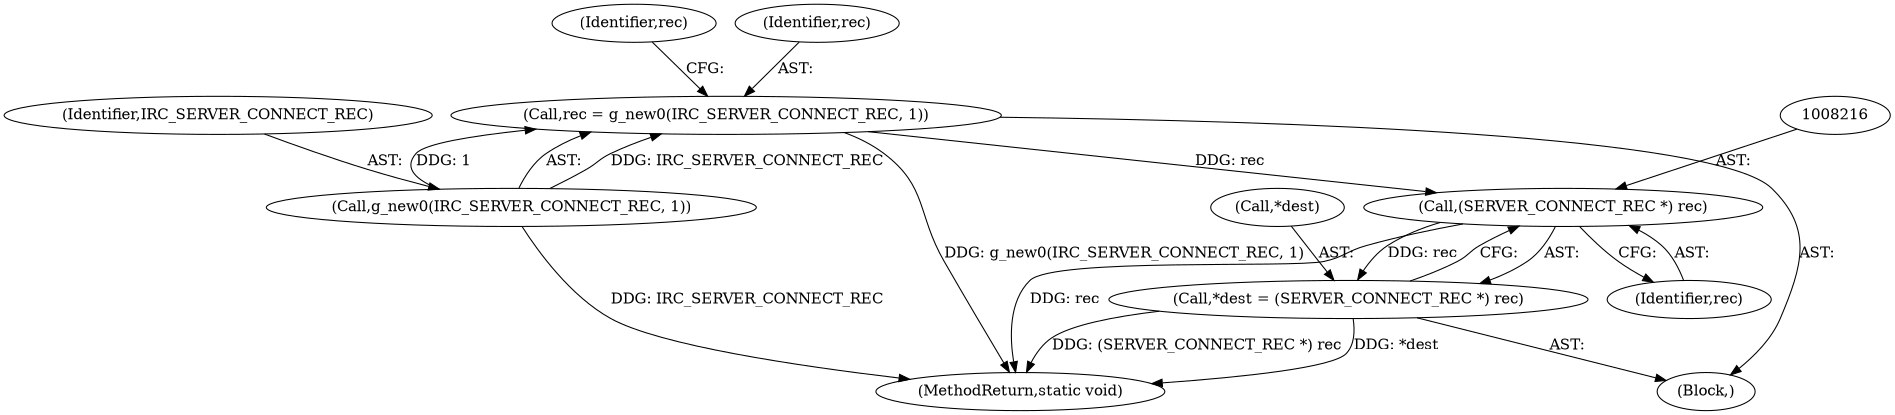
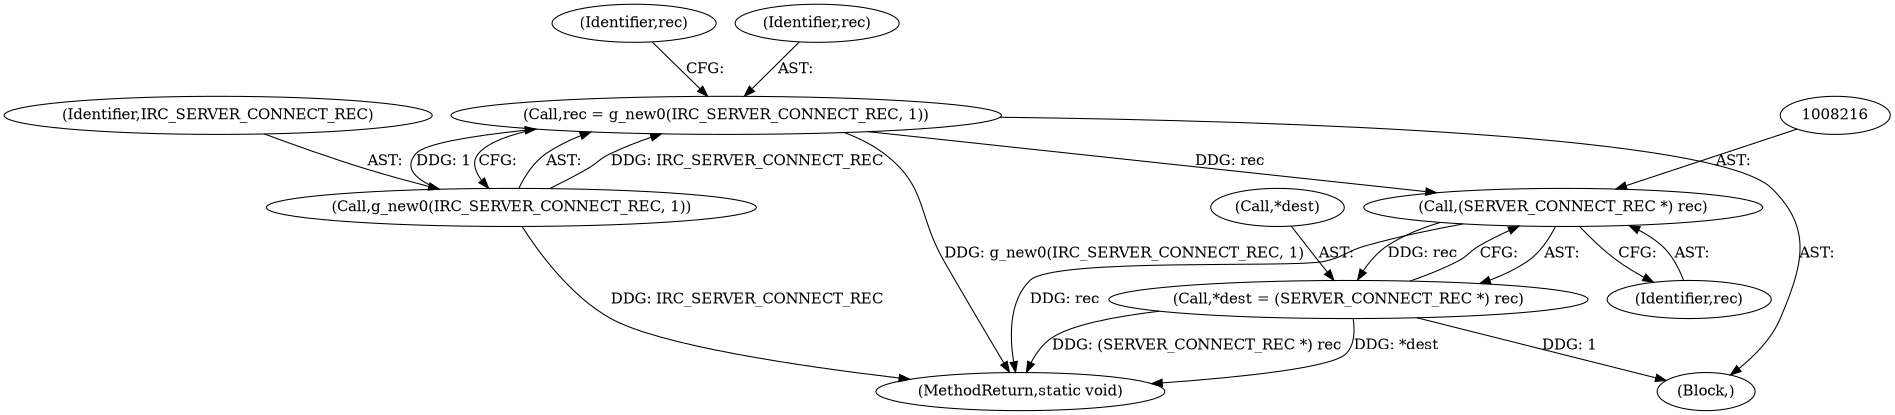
edge "(Call,rec = g_new0(IRC_SERVER_CONNECT_REC, 1))" -> "(Call,g_new0(IRC_SERVER_CONNECT_REC, 1))": added, label "CFG:"
edge "(Call,*dest = (SERVER_CONNECT_REC *) rec)" -> "(Block,)": label "AST: " -> "DDG: 1"
